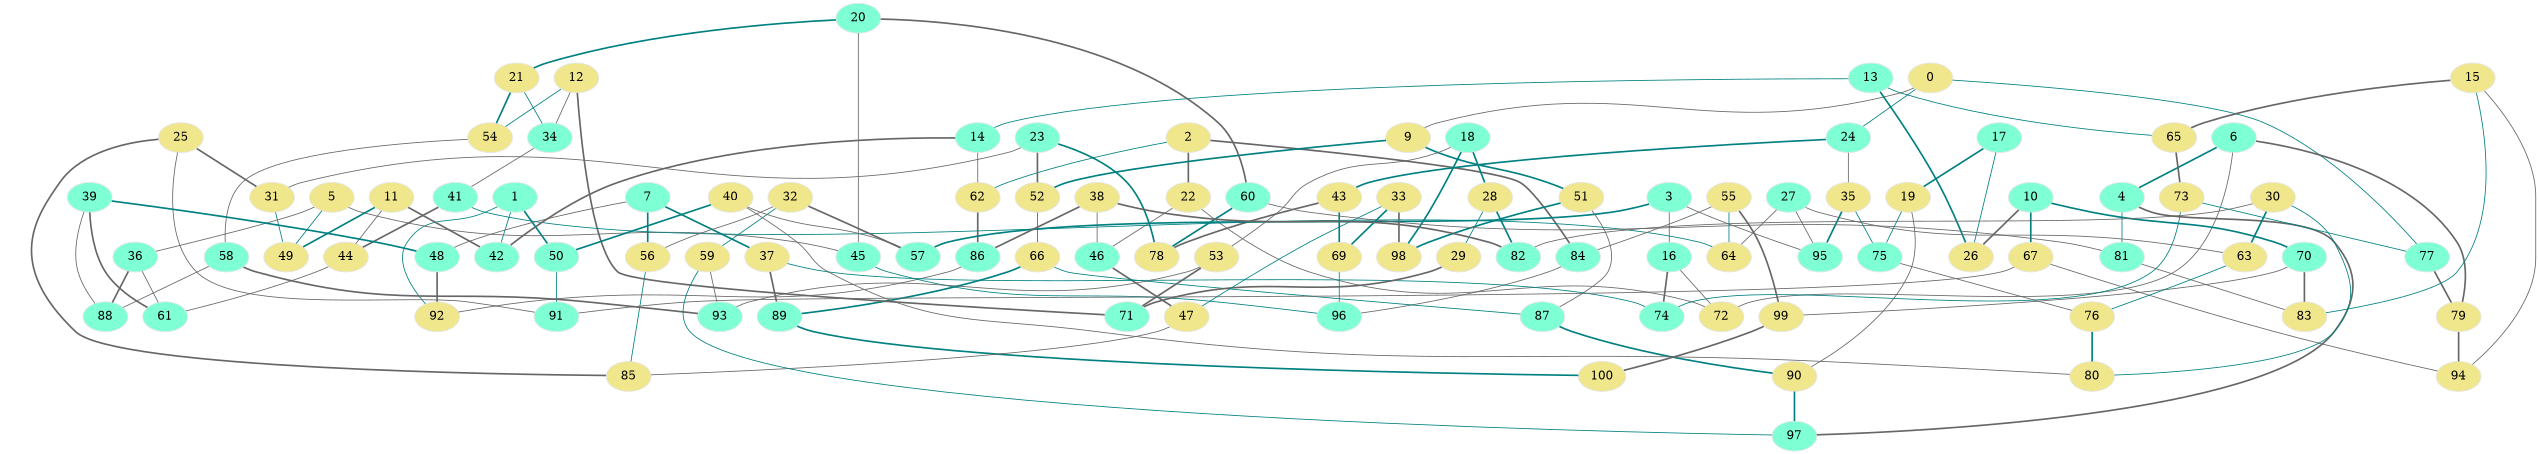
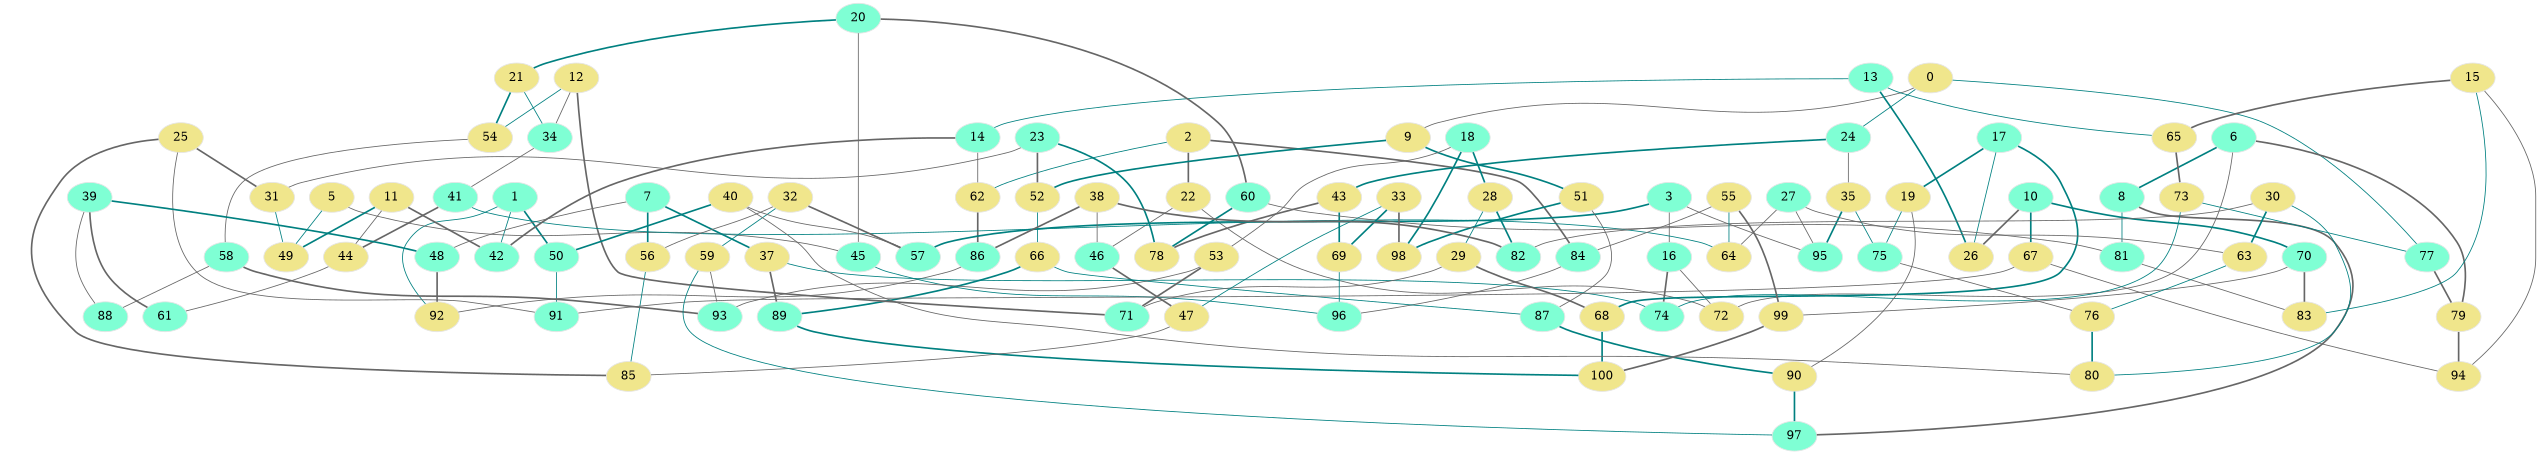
node "4": label "4" -> "8"
node "36": removed
edge "29" -- "71": style bold -> solid
node "68": added
